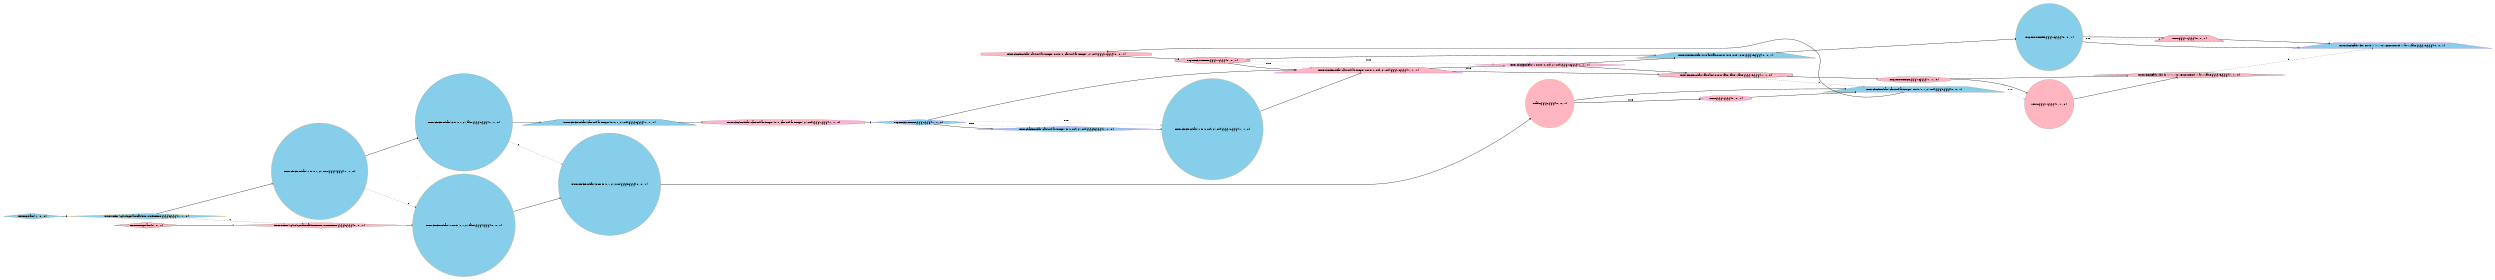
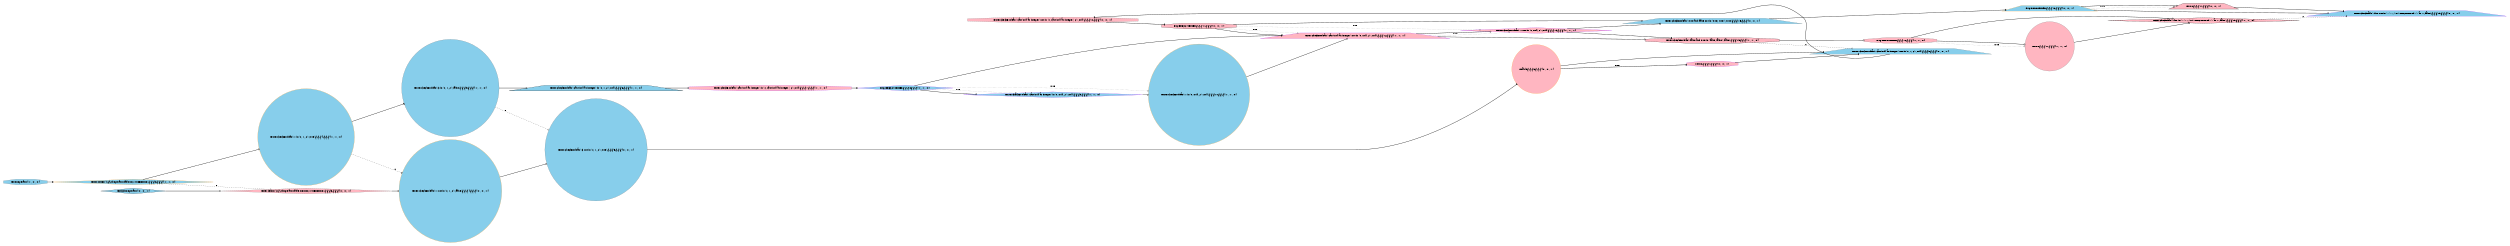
node "!Bug.TODO_FIXED@@@16@@@['0', '0', '1']": shape circle -> trapezium
node "testInOperator['1', '0', '0']": shape diamond -> octagon
node "testNotInOperator['0', '0', '1']": fillcolor lightpink -> skyblue
